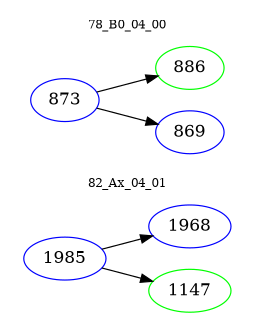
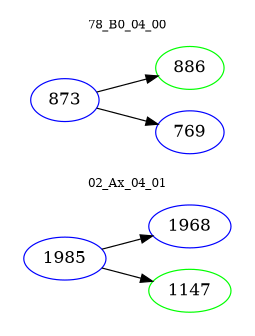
node "869": label "869" -> "769"
cluster "82_Ax_04_01": label "82_Ax_04_01" -> "02_Ax_04_01"
